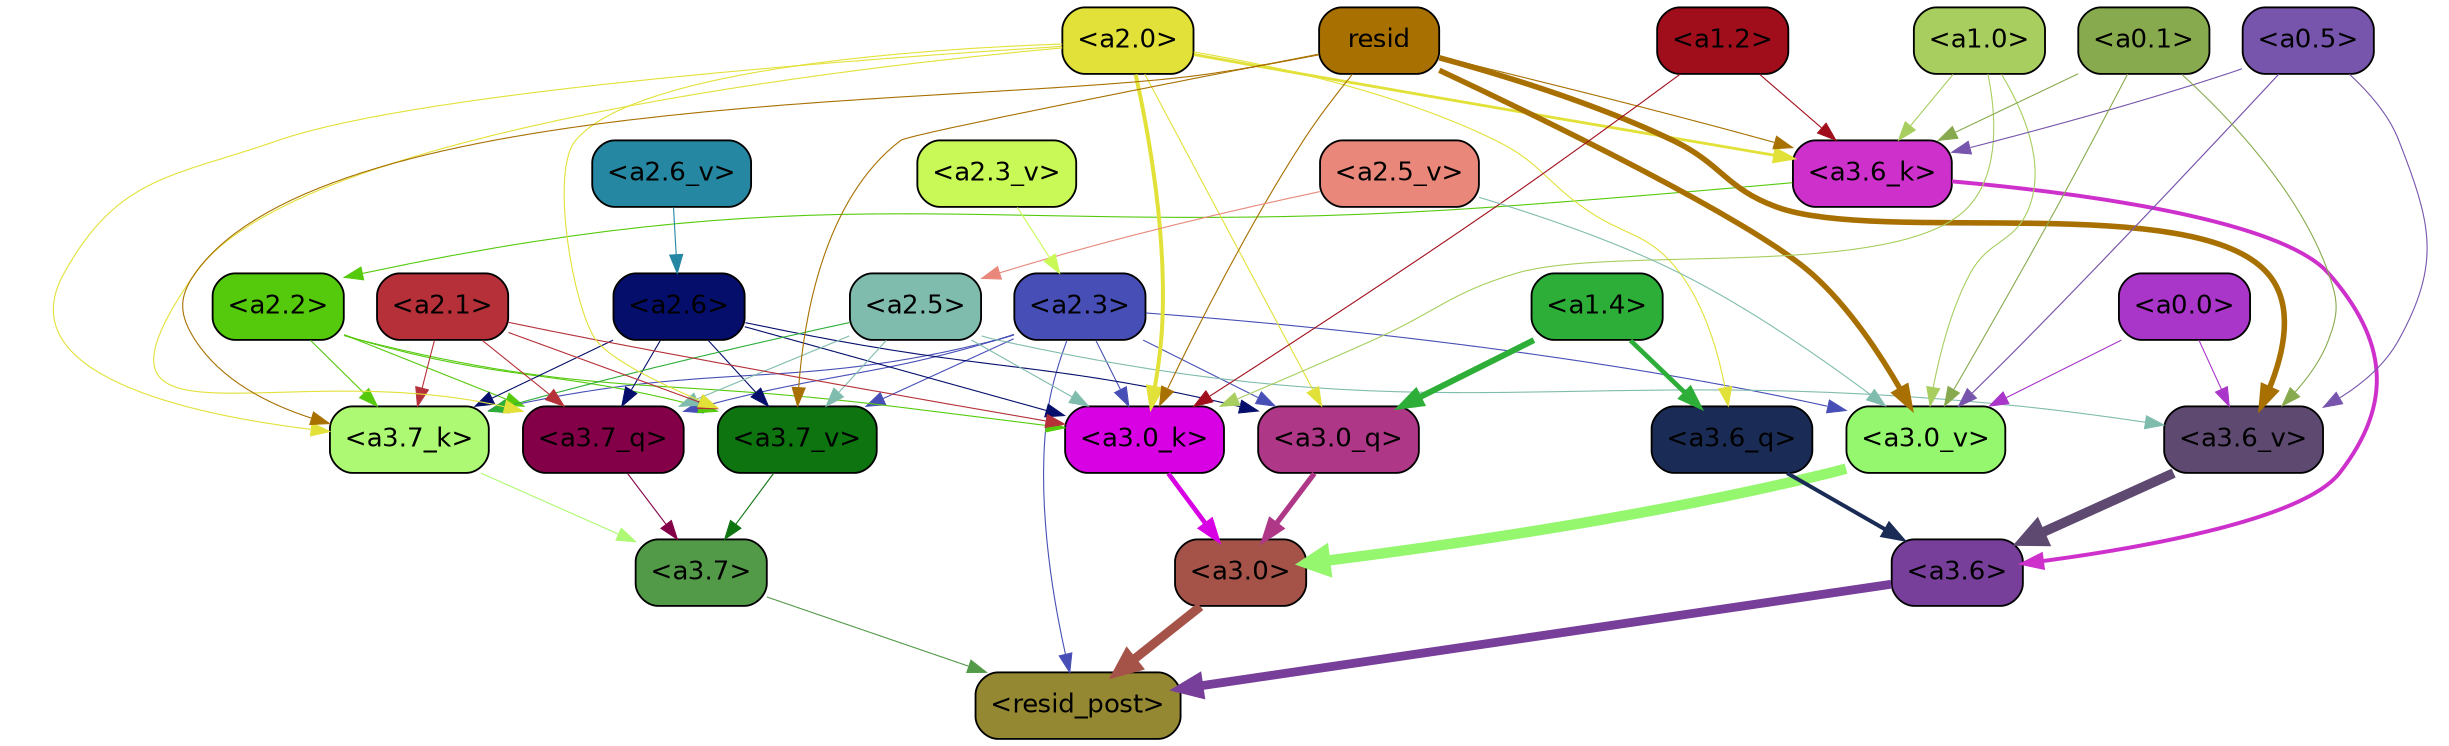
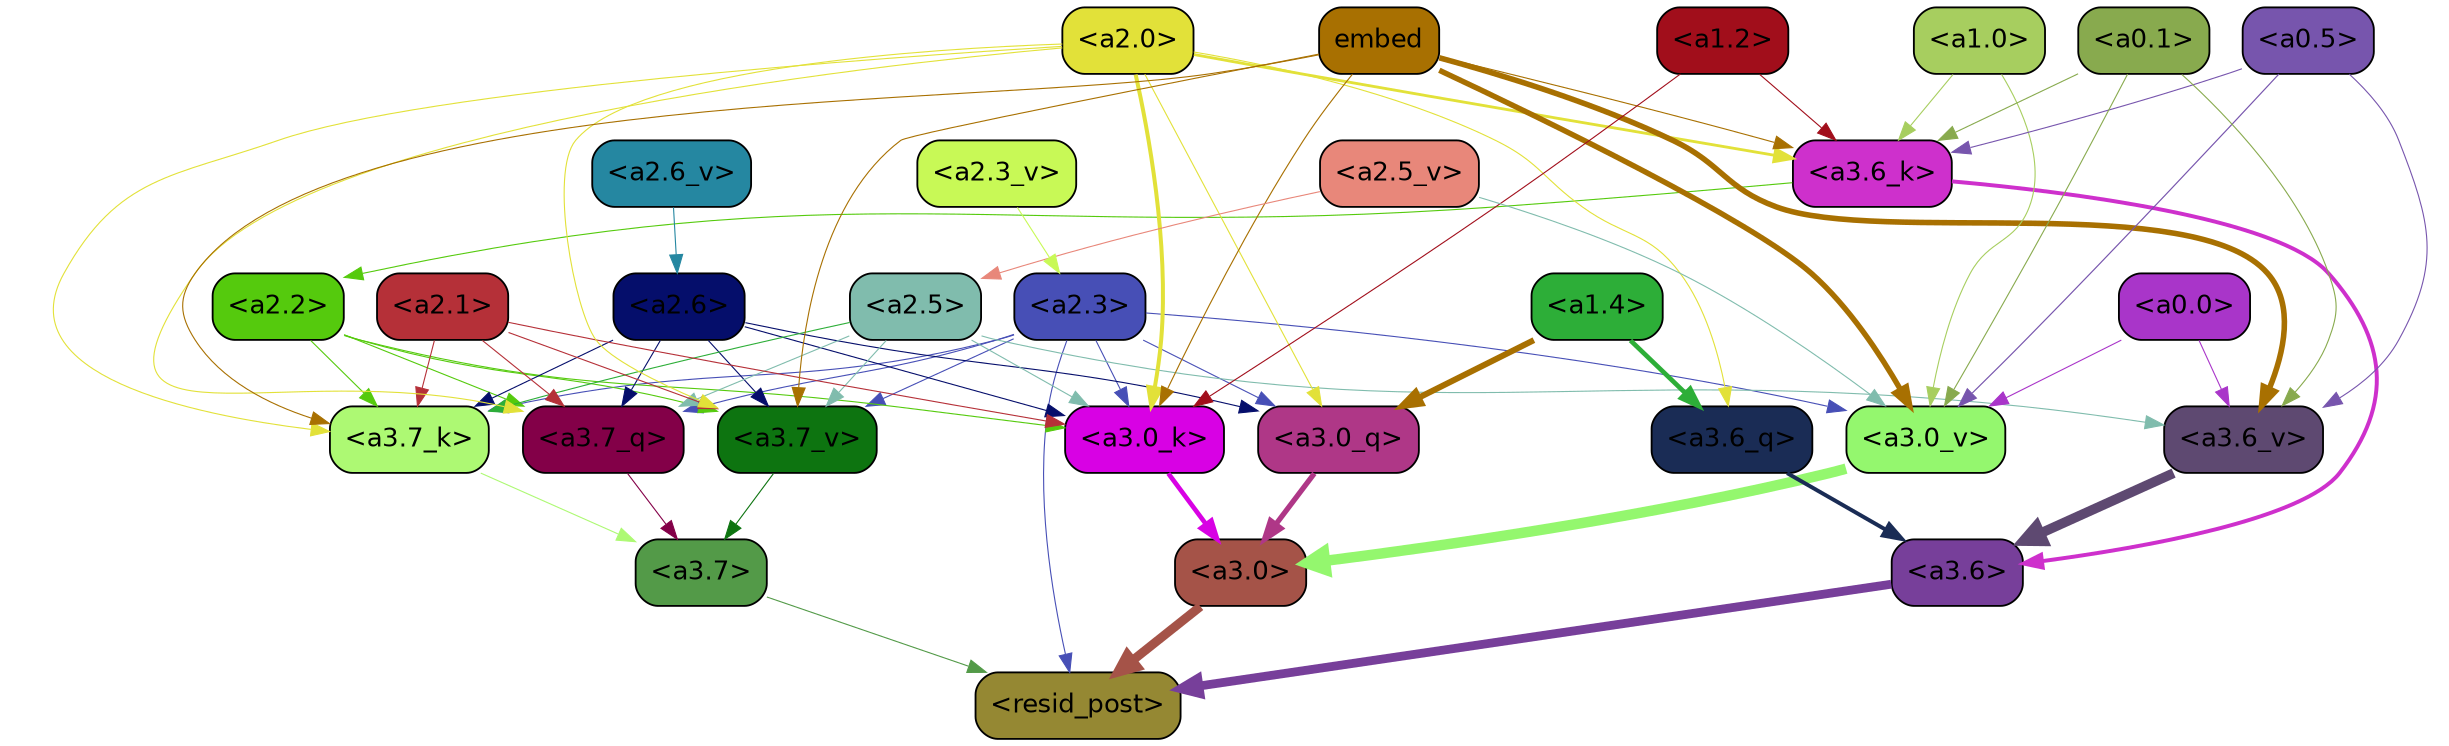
node "resid": label "resid" -> "embed"
edge "<a1.0>" -> "<a3.0_k>": removed
edge "<a1.4>" -> "<a3.0_q>": color #2dae38 -> #a87001
